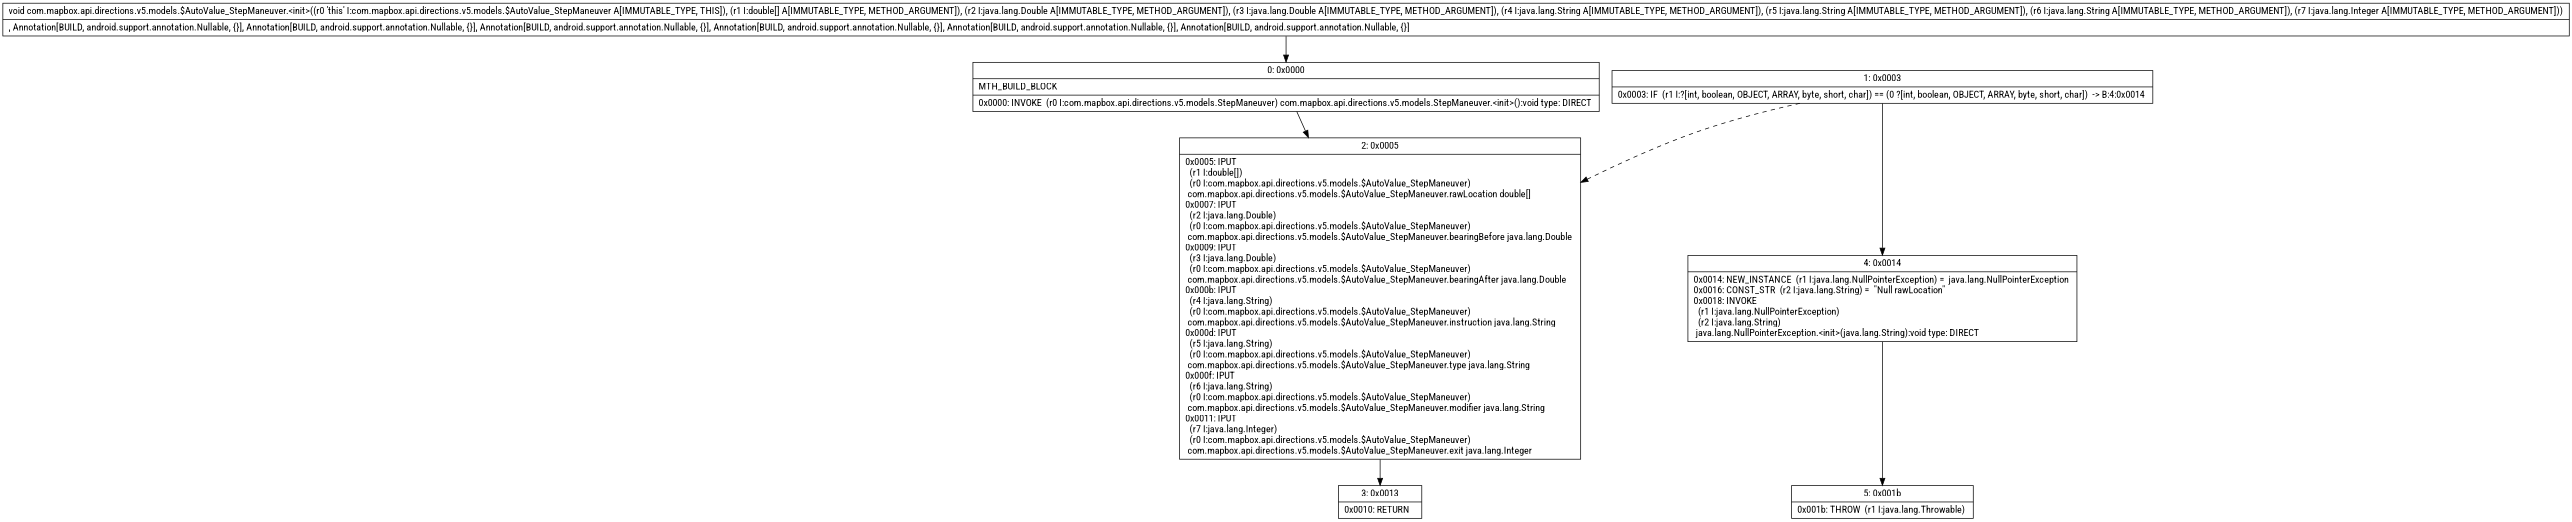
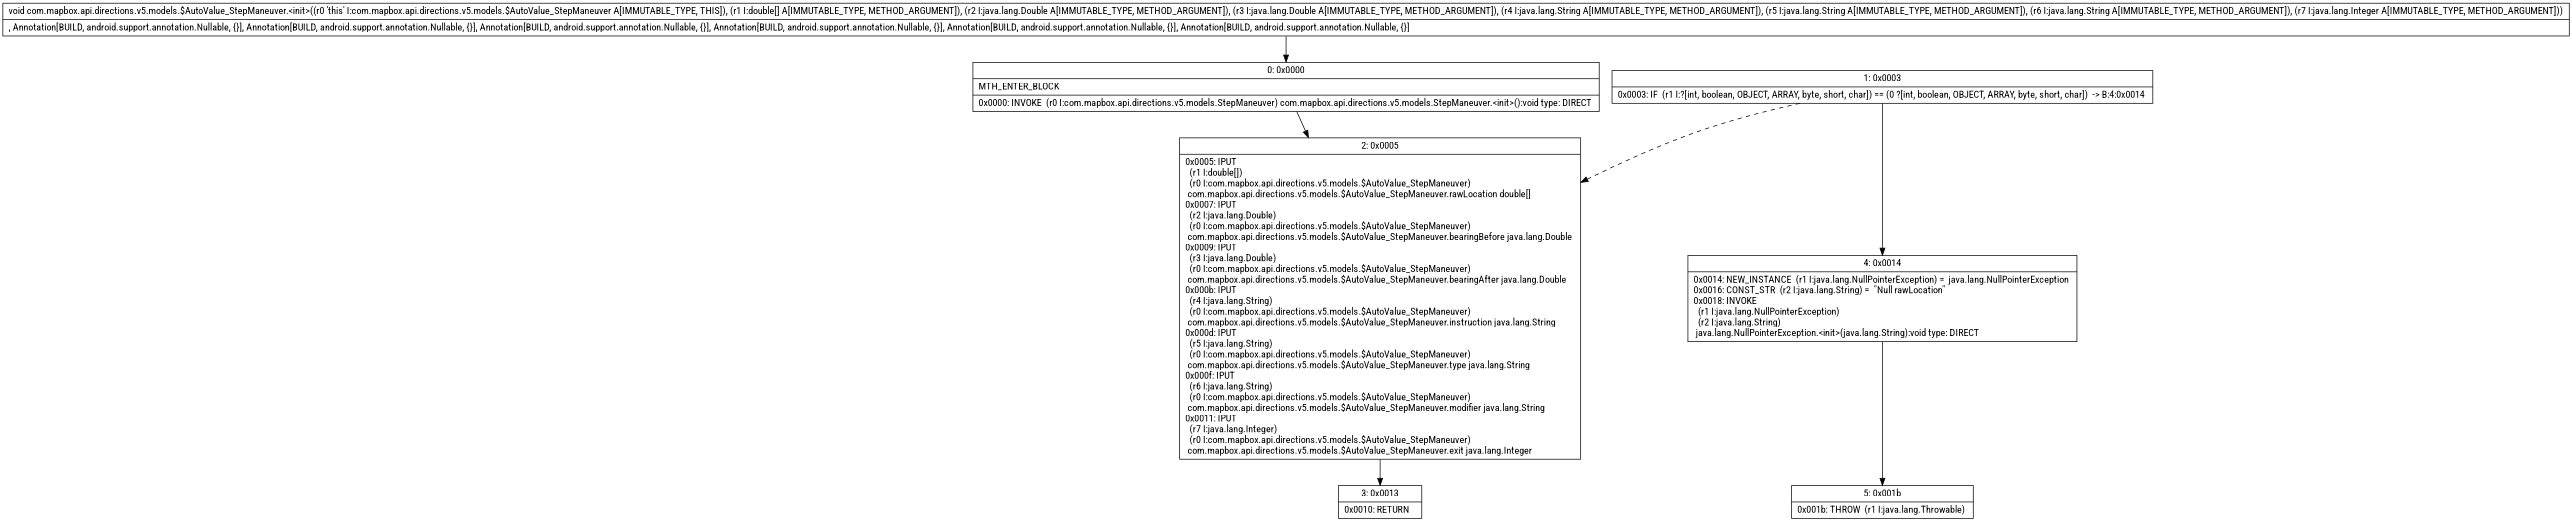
node "0: 0x0000": text "MTH_BUILD_BLOCK" -> "MTH_ENTER_BLOCK"
